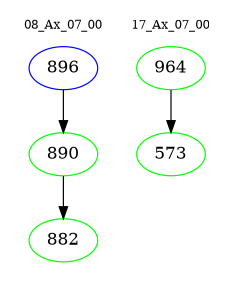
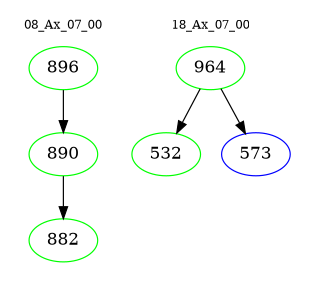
cluster "17_Ax_07_00": label "17_Ax_07_00" -> "18_Ax_07_00"
node "896": color blue -> green
node "532": added
node "573": color green -> blue
